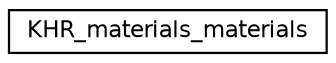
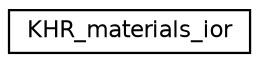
node "KHR_materials_materials": label "KHR_materials_materials" -> "KHR_materials_ior"
